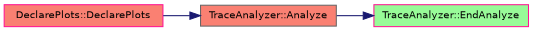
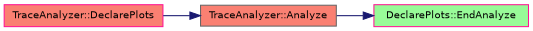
node "DeclarePlots::DeclarePlots": label "DeclarePlots::DeclarePlots" -> "TraceAnalyzer::DeclarePlots"
node "TraceAnalyzer::EndAnalyze": label "TraceAnalyzer::EndAnalyze" -> "DeclarePlots::EndAnalyze"
